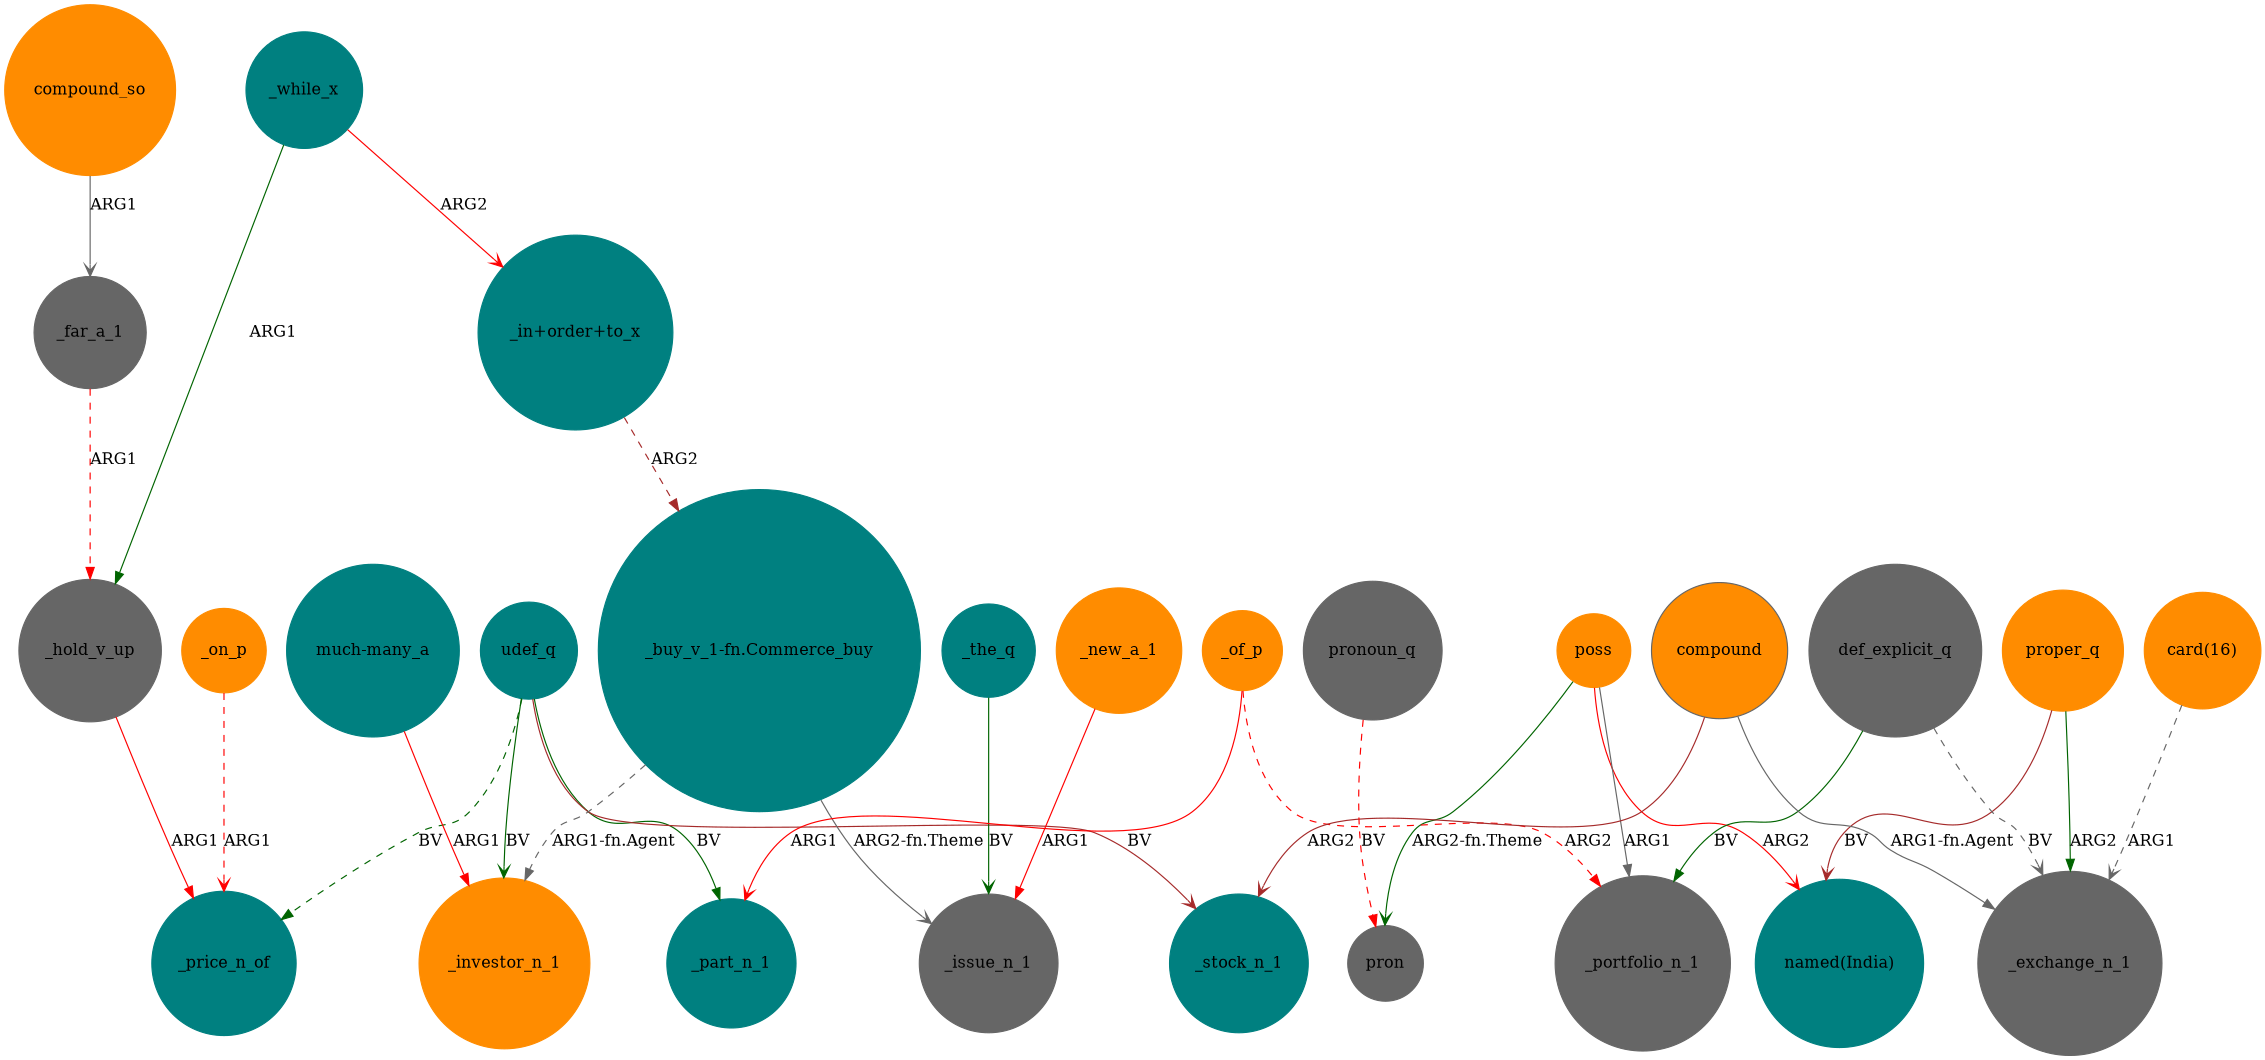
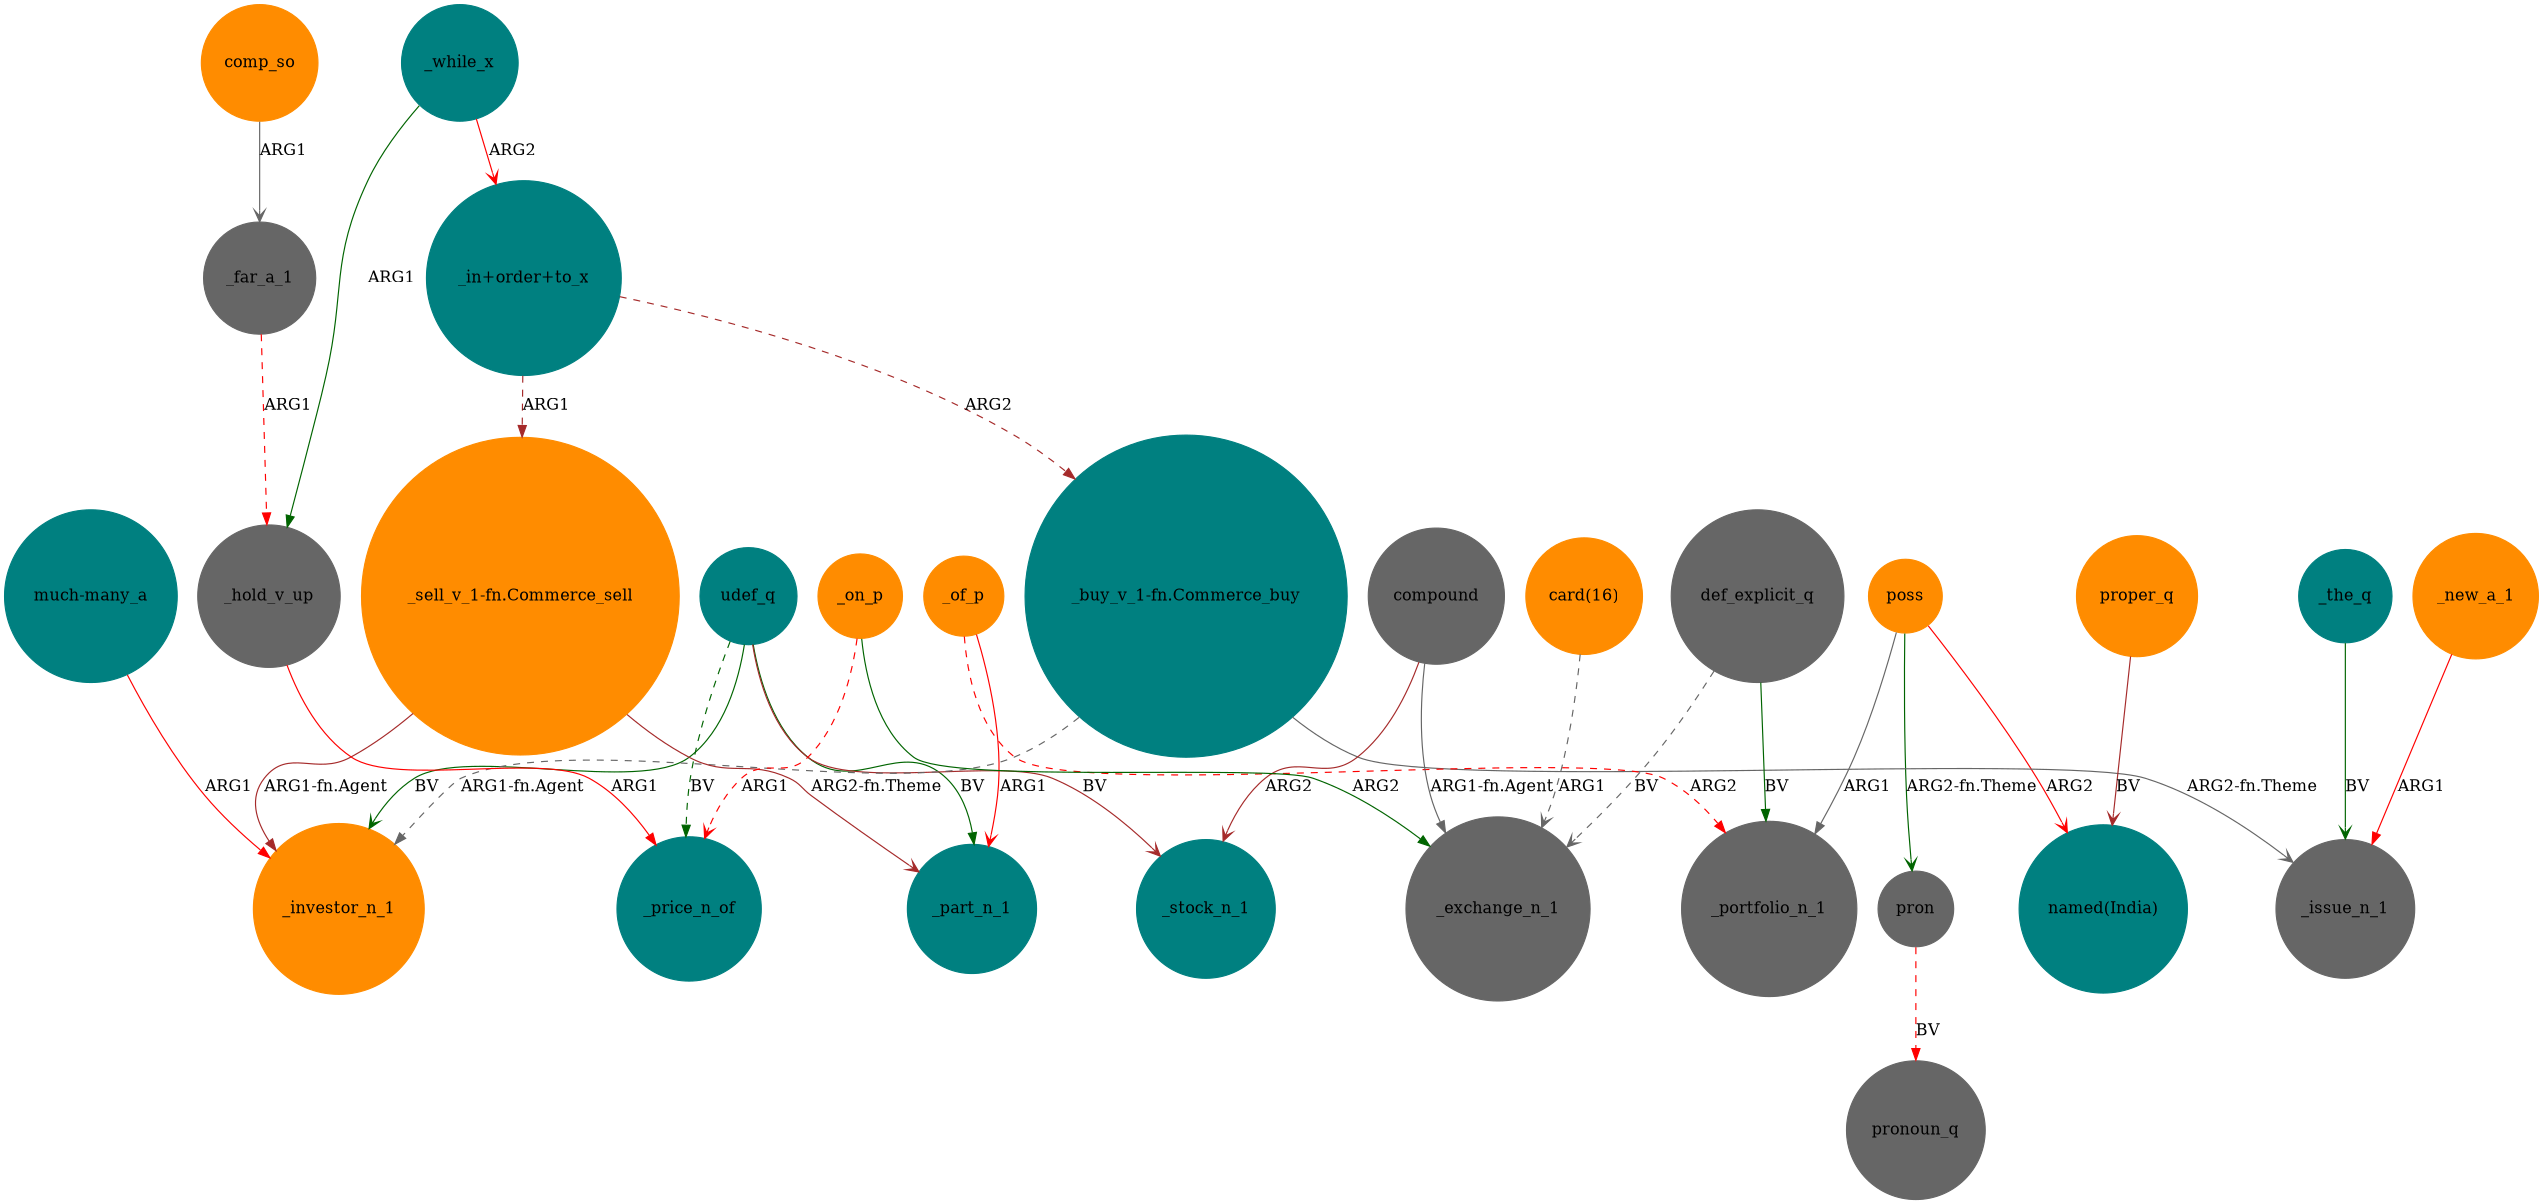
node "compound_so": label "compound_so" -> "comp_so"
node "_sell_v_1-fn.Commerce_sell": added
node "compound": fillcolor darkorange -> gray40
edge "proper_q" -> "_exchange_n_1": now "_on_p" -> "_exchange_n_1"
edge "pronoun_q" -> "pron": reversed
